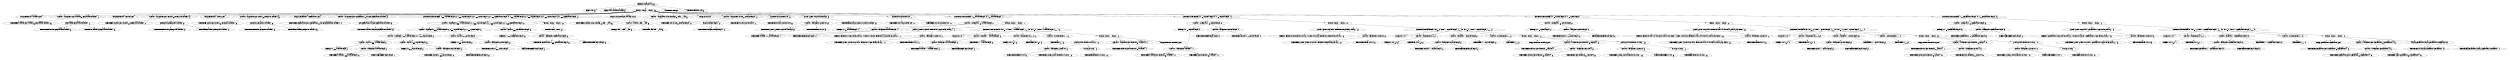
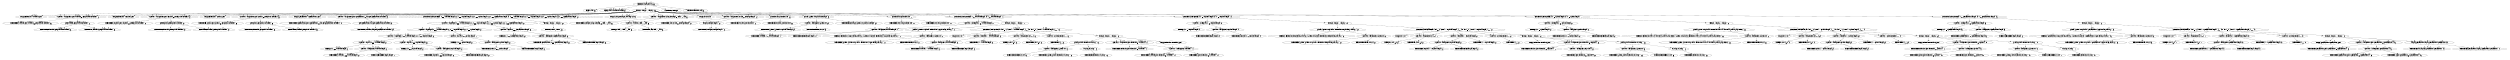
node "(LITERAL,0,0 != available.length)": removed
edge "(LITERAL,0,0 != required.length)" -> "(<operator>.indexAccess,available[i])": now "(<operator>.assignment,ANY extension = available[i])" -> "(<operator>.indexAccess,available[i])"
node "(IDENTIFIER,required,ANY extension = required[i])": removed
